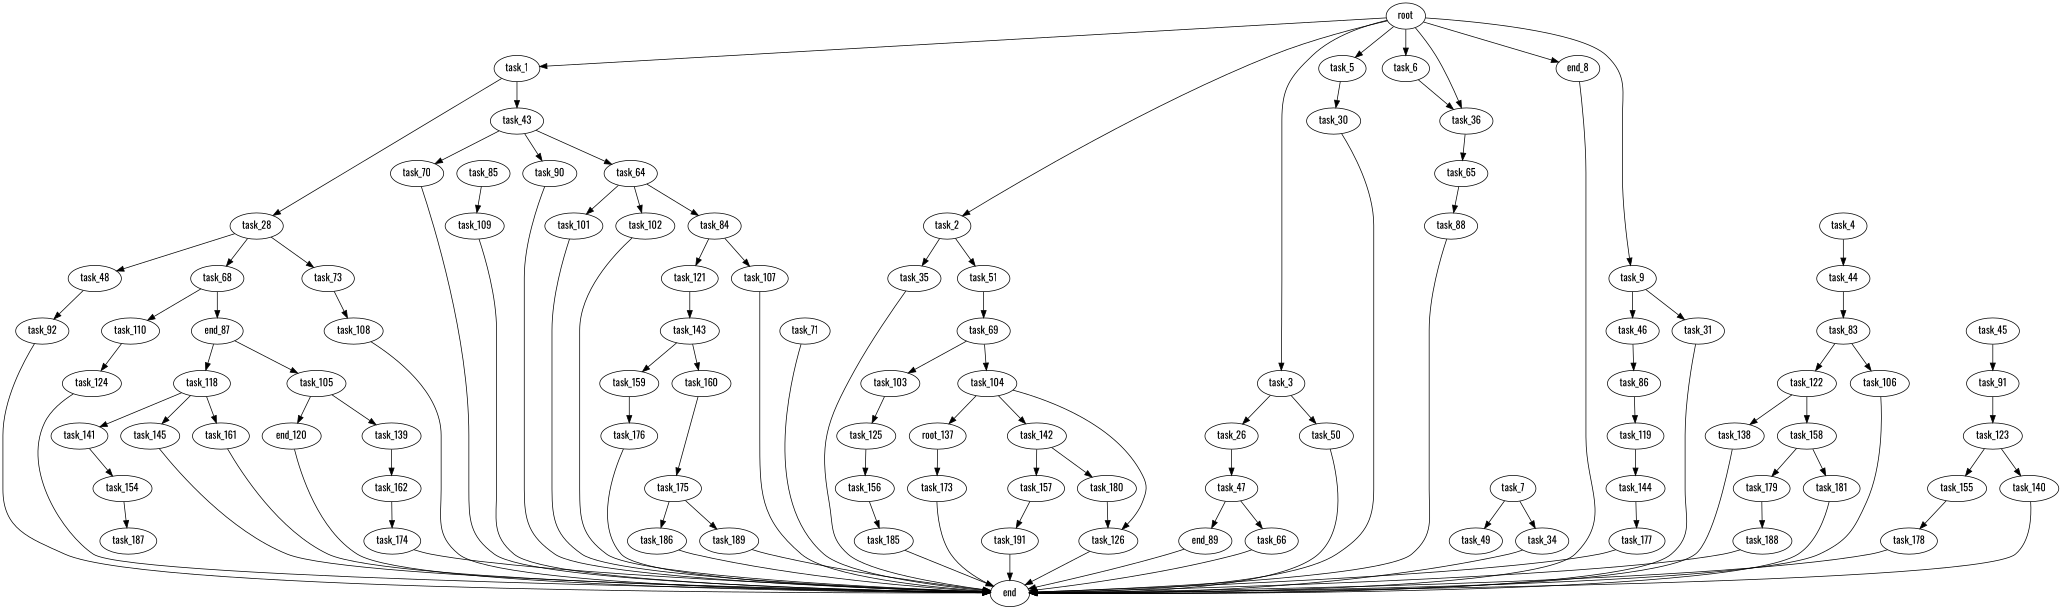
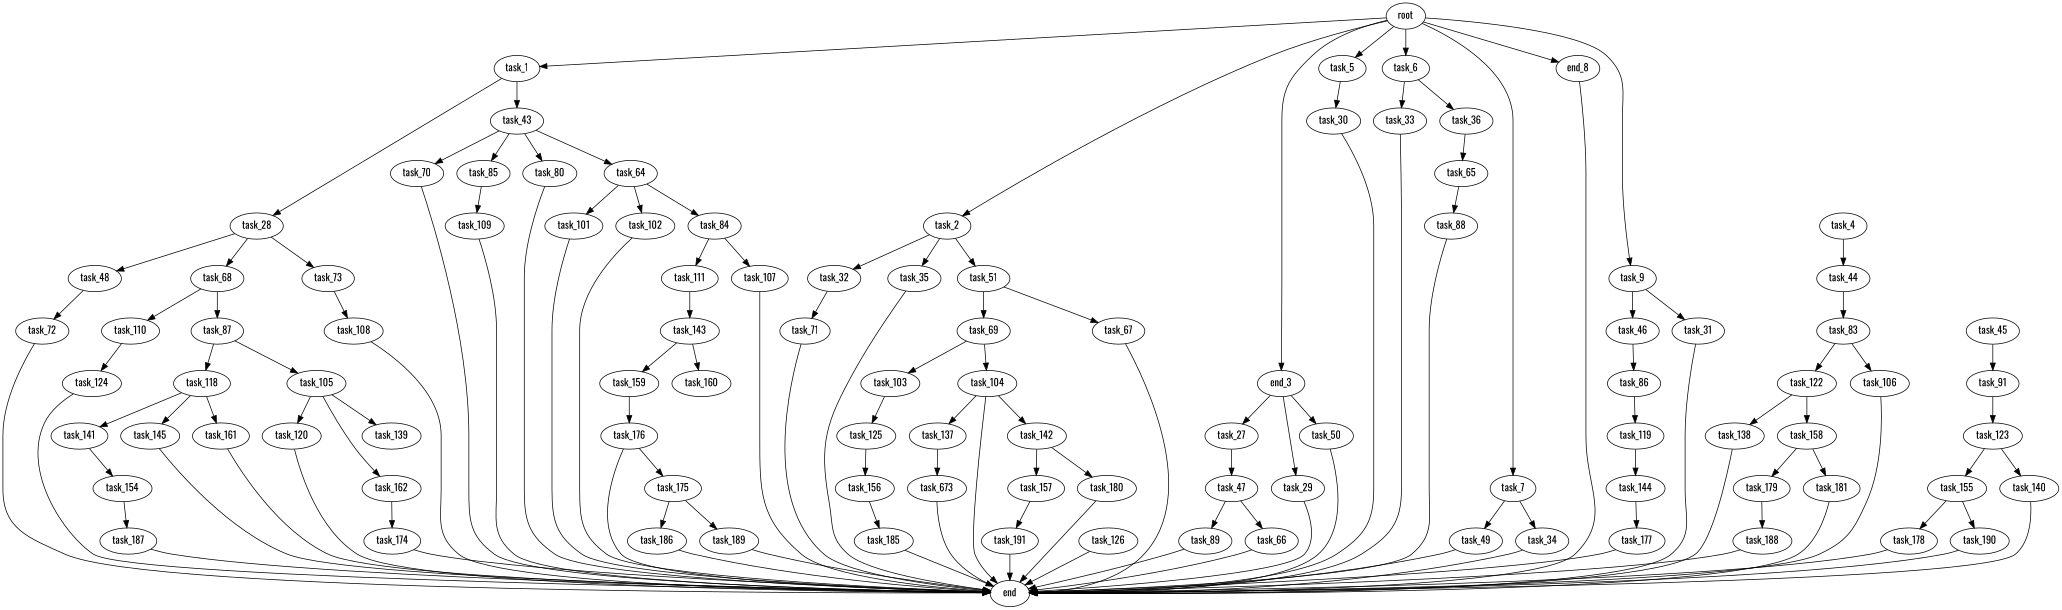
edge "root" -> "task_36": now "root" -> "task_7"
node "task_33": added
edge "task_43" -> "task_85": added
node "task_90": label "task_90" -> "task_80"
node "task_121": label "task_121" -> "task_111"
node "task_32": added
node "task_92": label "task_92" -> "task_72"
node "end_87": label "end_87" -> "task_87"
node "task_67": added
node "task_3": label "task_3" -> "end_3"
edge "task_160" -> "task_175": now "task_176" -> "task_175"
node "end_120": label "end_120" -> "task_120"
node "root_137": label "root_137" -> "task_137"
edge "task_104" -> "task_126": now "task_104" -> "end"
node "task_26": label "task_26" -> "task_27"
edge "task_139" -> "task_162": now "task_105" -> "task_162"
node "task_173": label "task_173" -> "task_673"
node "task_29": added
edge "task_180" -> "task_126": now "task_180" -> "end"
node "end_89": label "end_89" -> "task_89"
node "task_190": added
edge "task_187" -> "end": added
edge "task_49" -> "end": added
